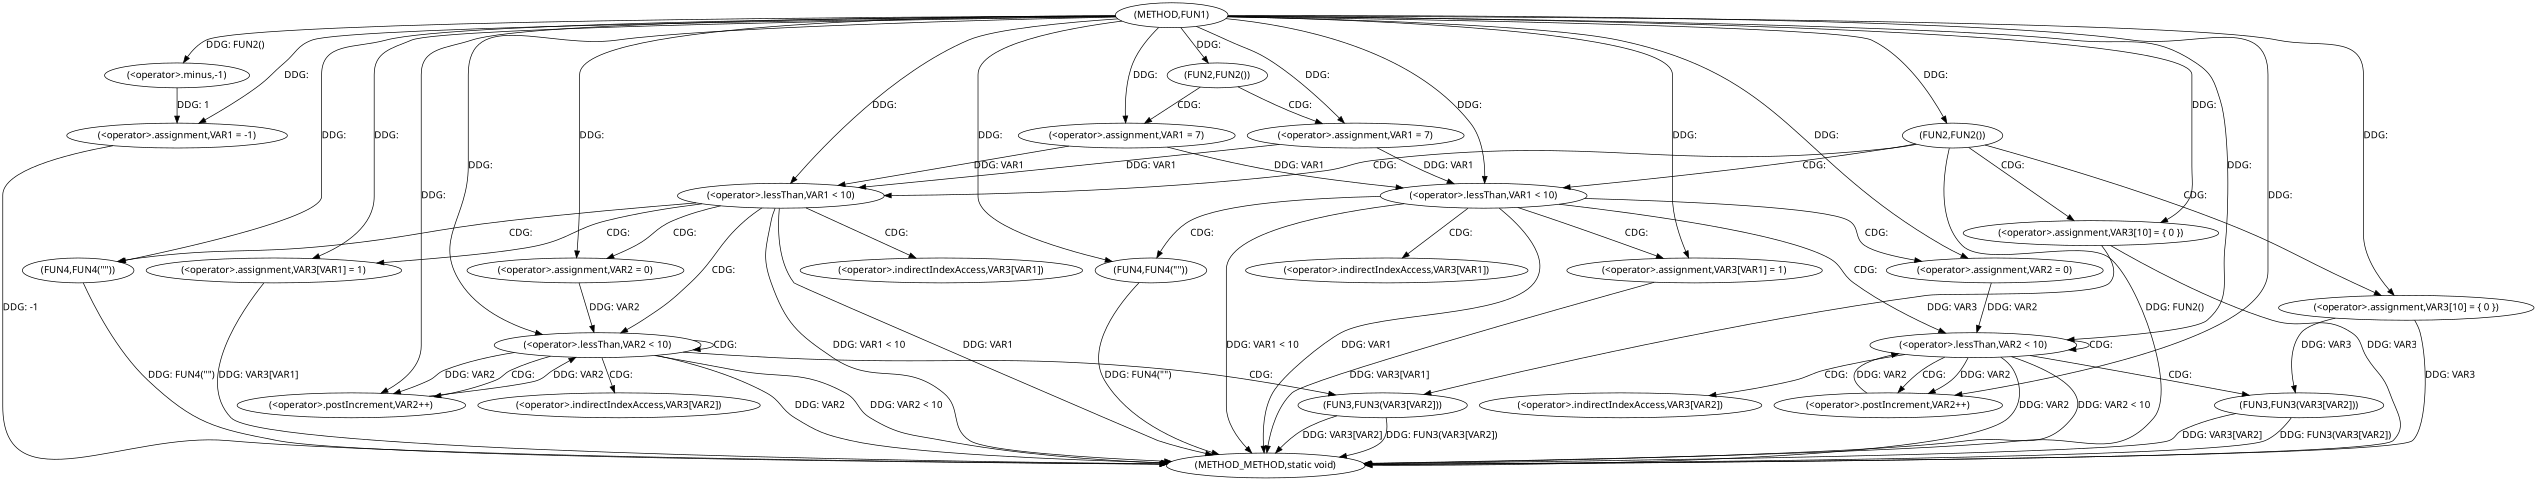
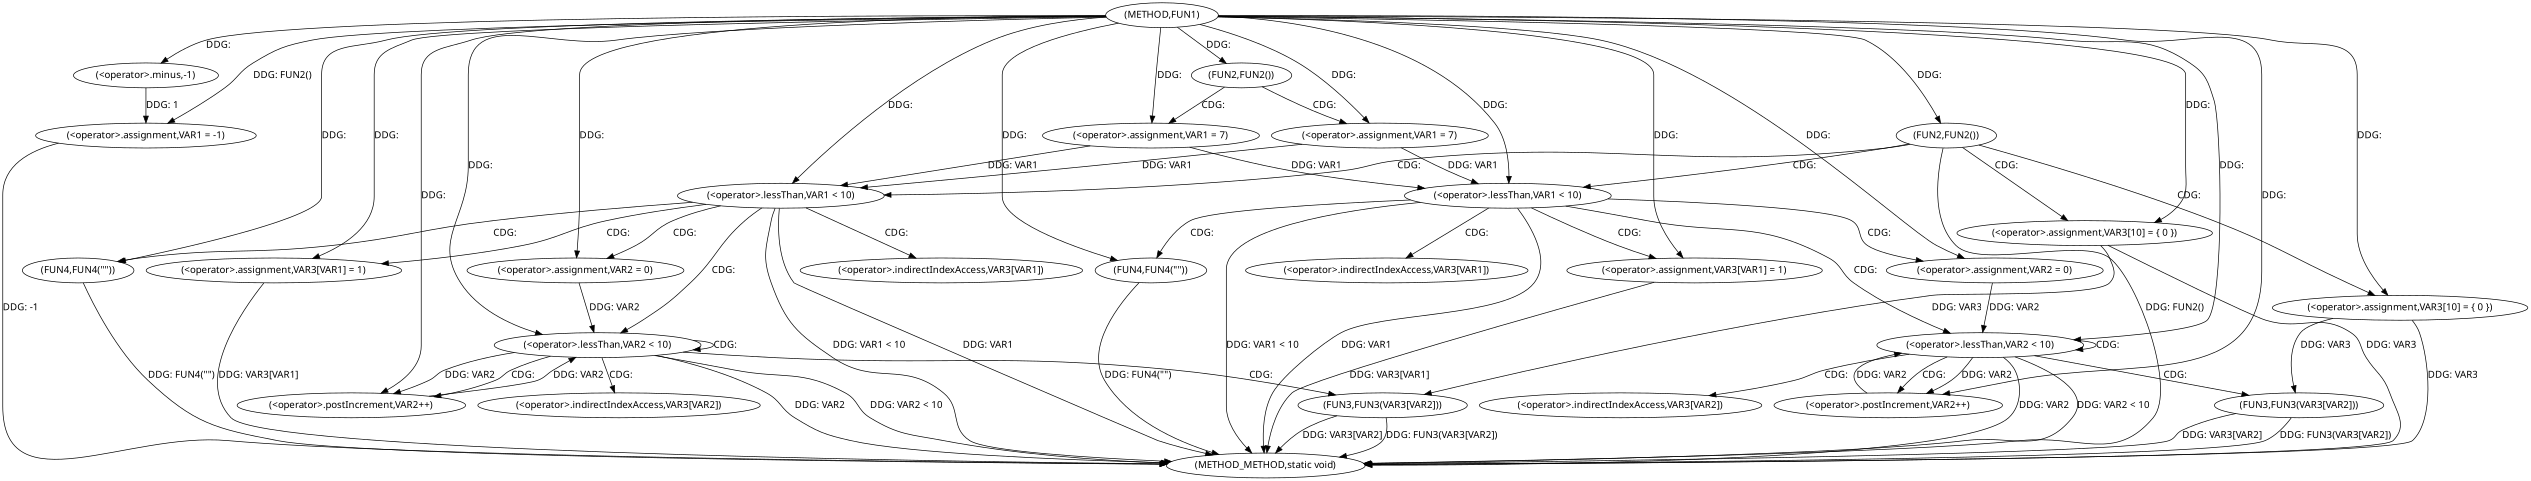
edge "(METHOD,FUN1)" -> "(<operator>.minus,-1)": label "DDG: FUN2()" -> "DDG: "
edge "(METHOD,FUN1)" -> "(<operator>.assignment,VAR1 = -1)": label "DDG: " -> "DDG: FUN2()"
